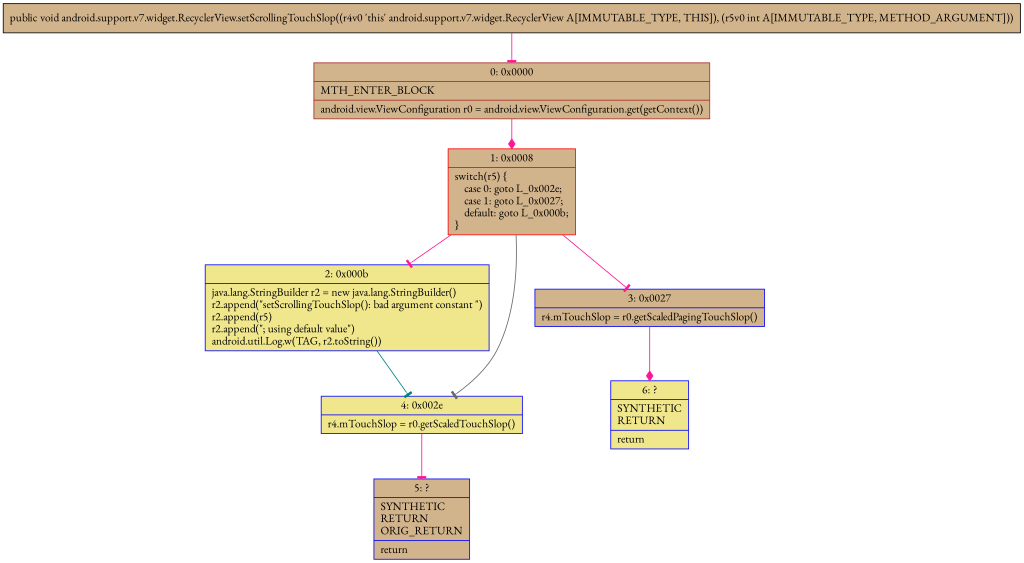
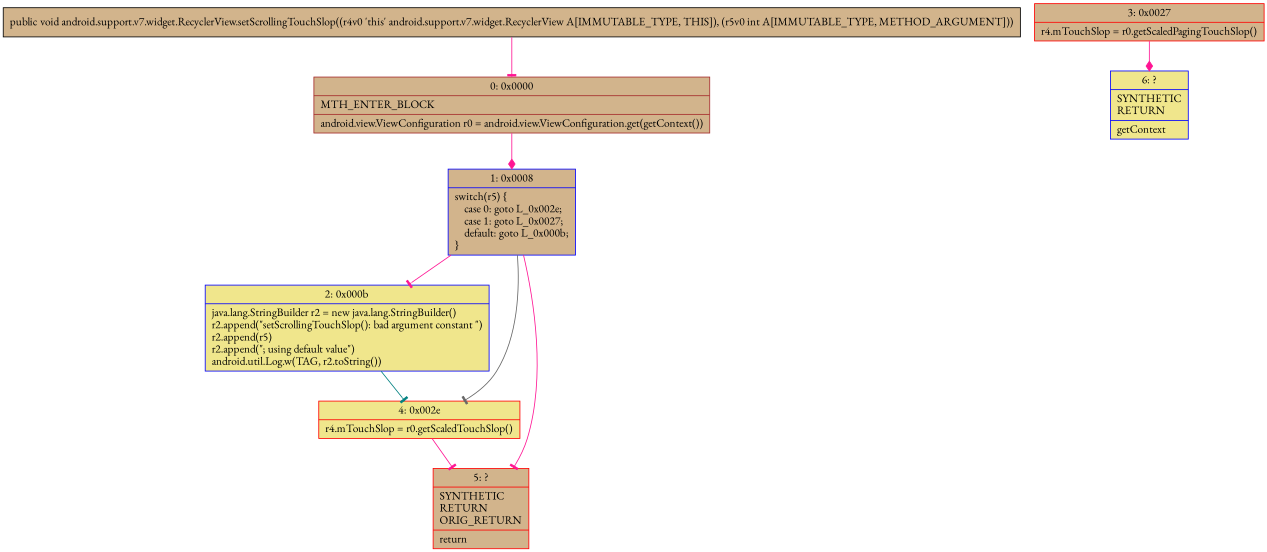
node "1: 0x0008": color red -> blue
edge "1: 0x0008" -> "3: 0x0027": now "1: 0x0008" -> "5: ?"
node "3: 0x0027": color blue -> red
node "4: 0x002e": color blue -> red
node "6: ?": text "return" -> "getContext"
node "5: ?": color blue -> red
